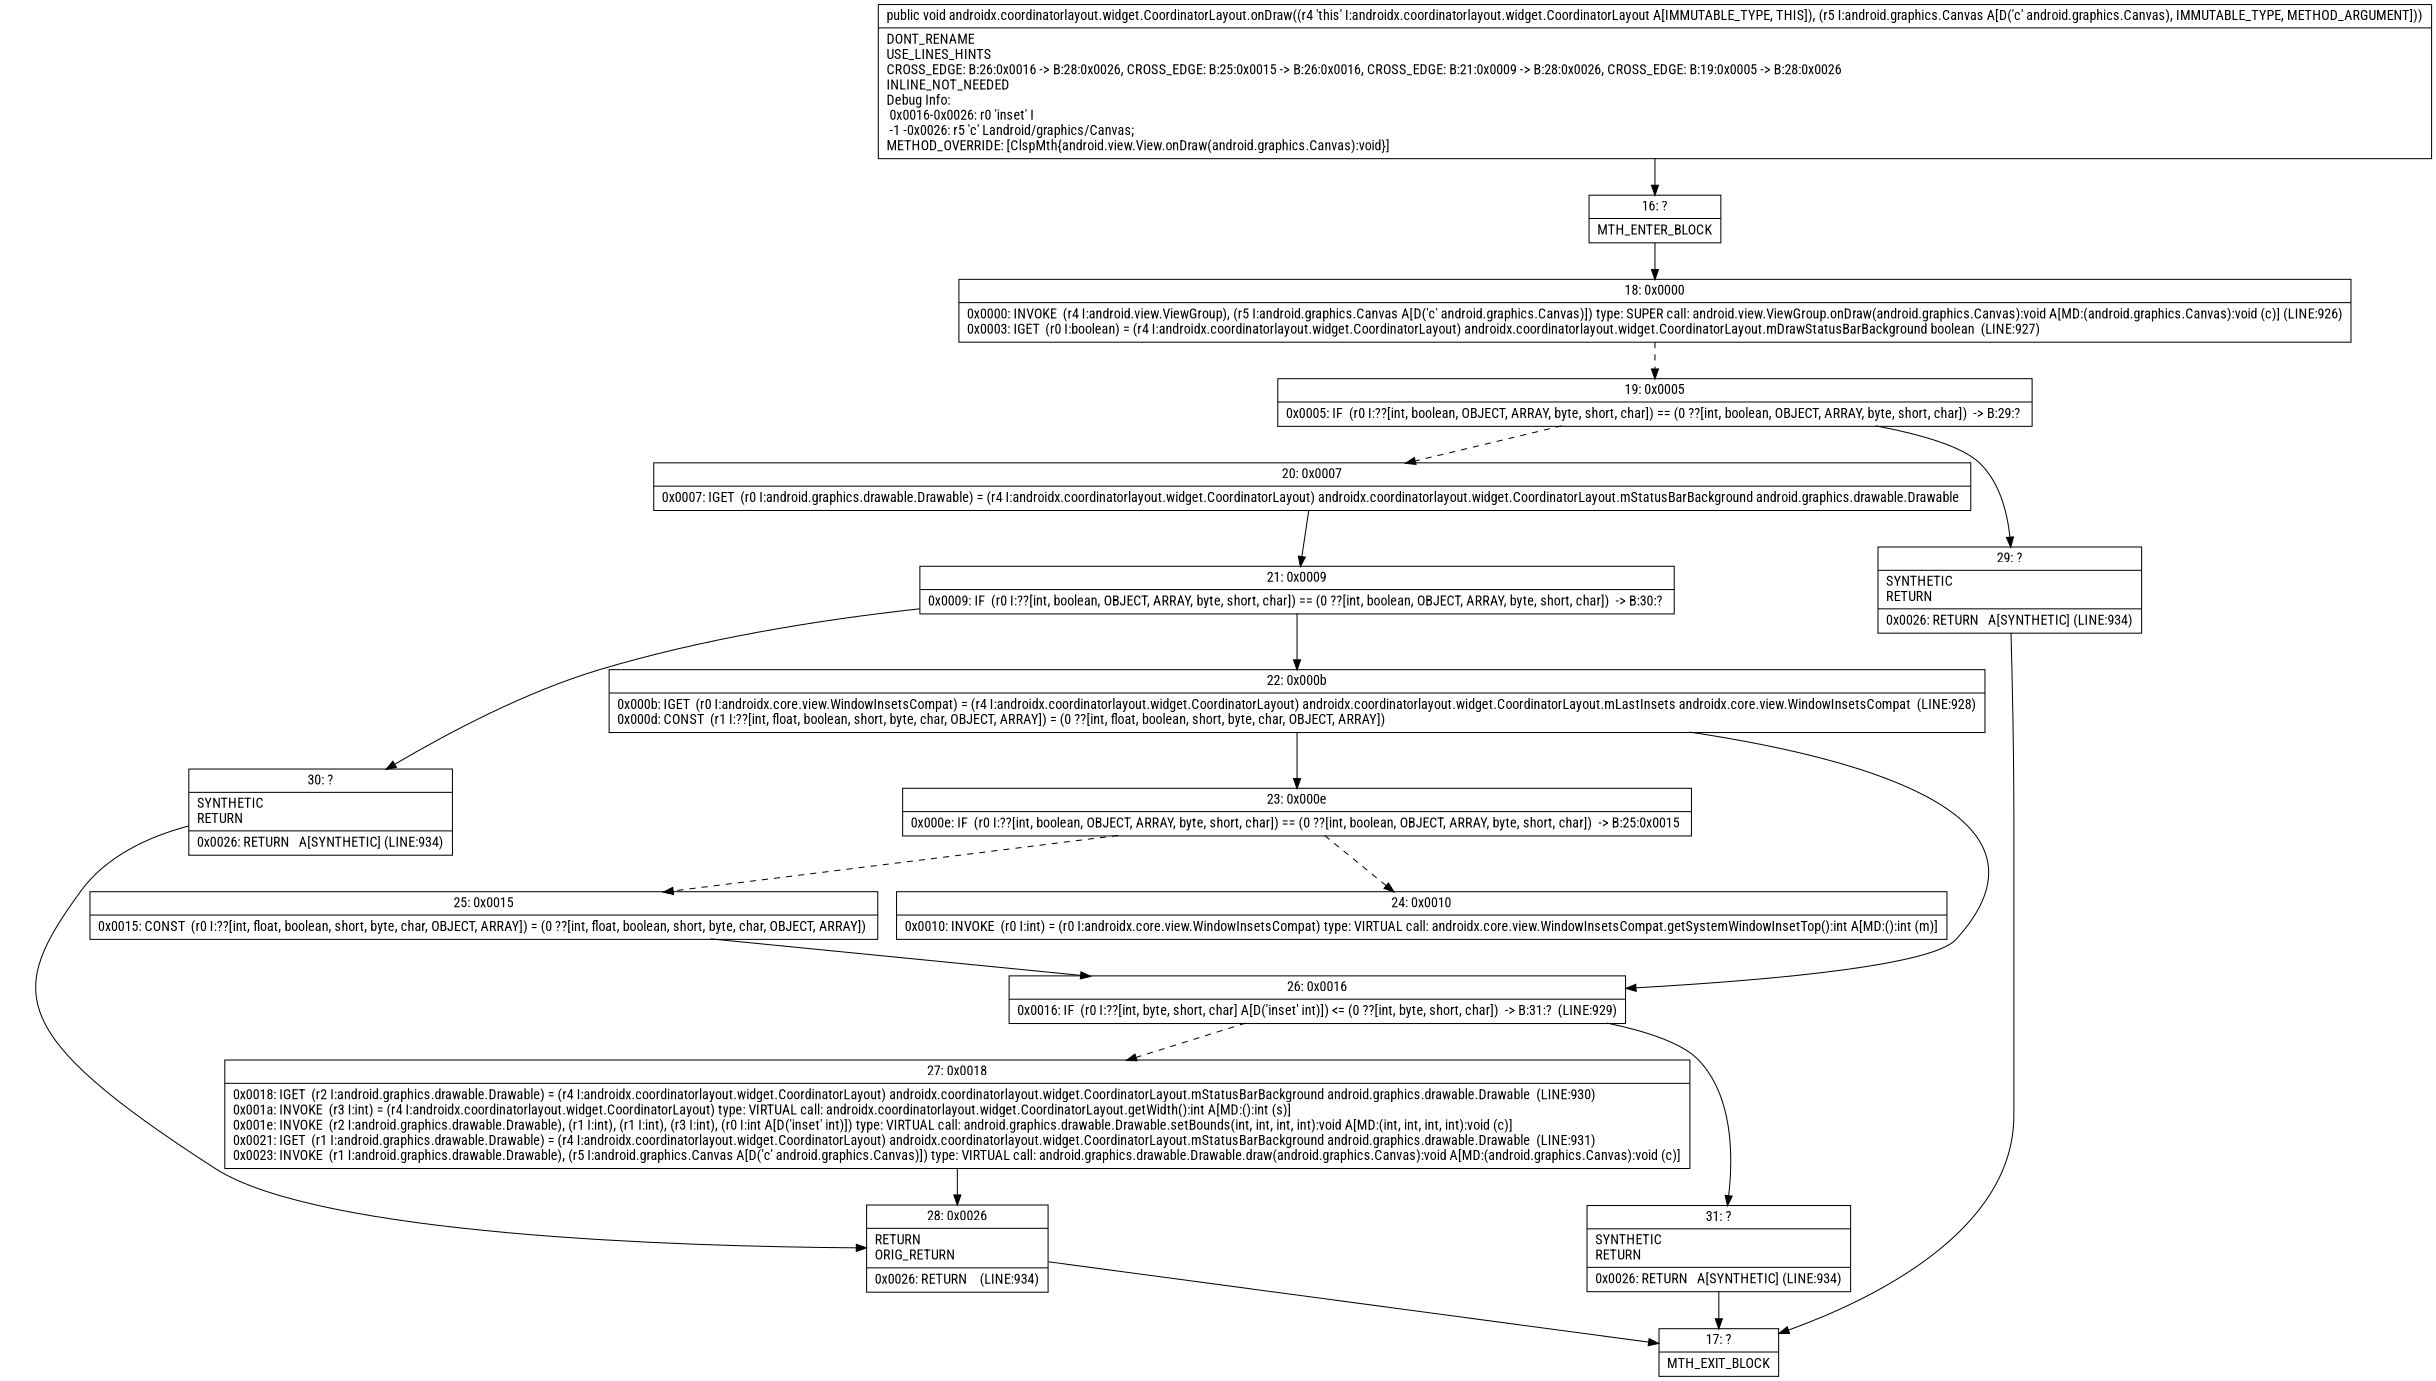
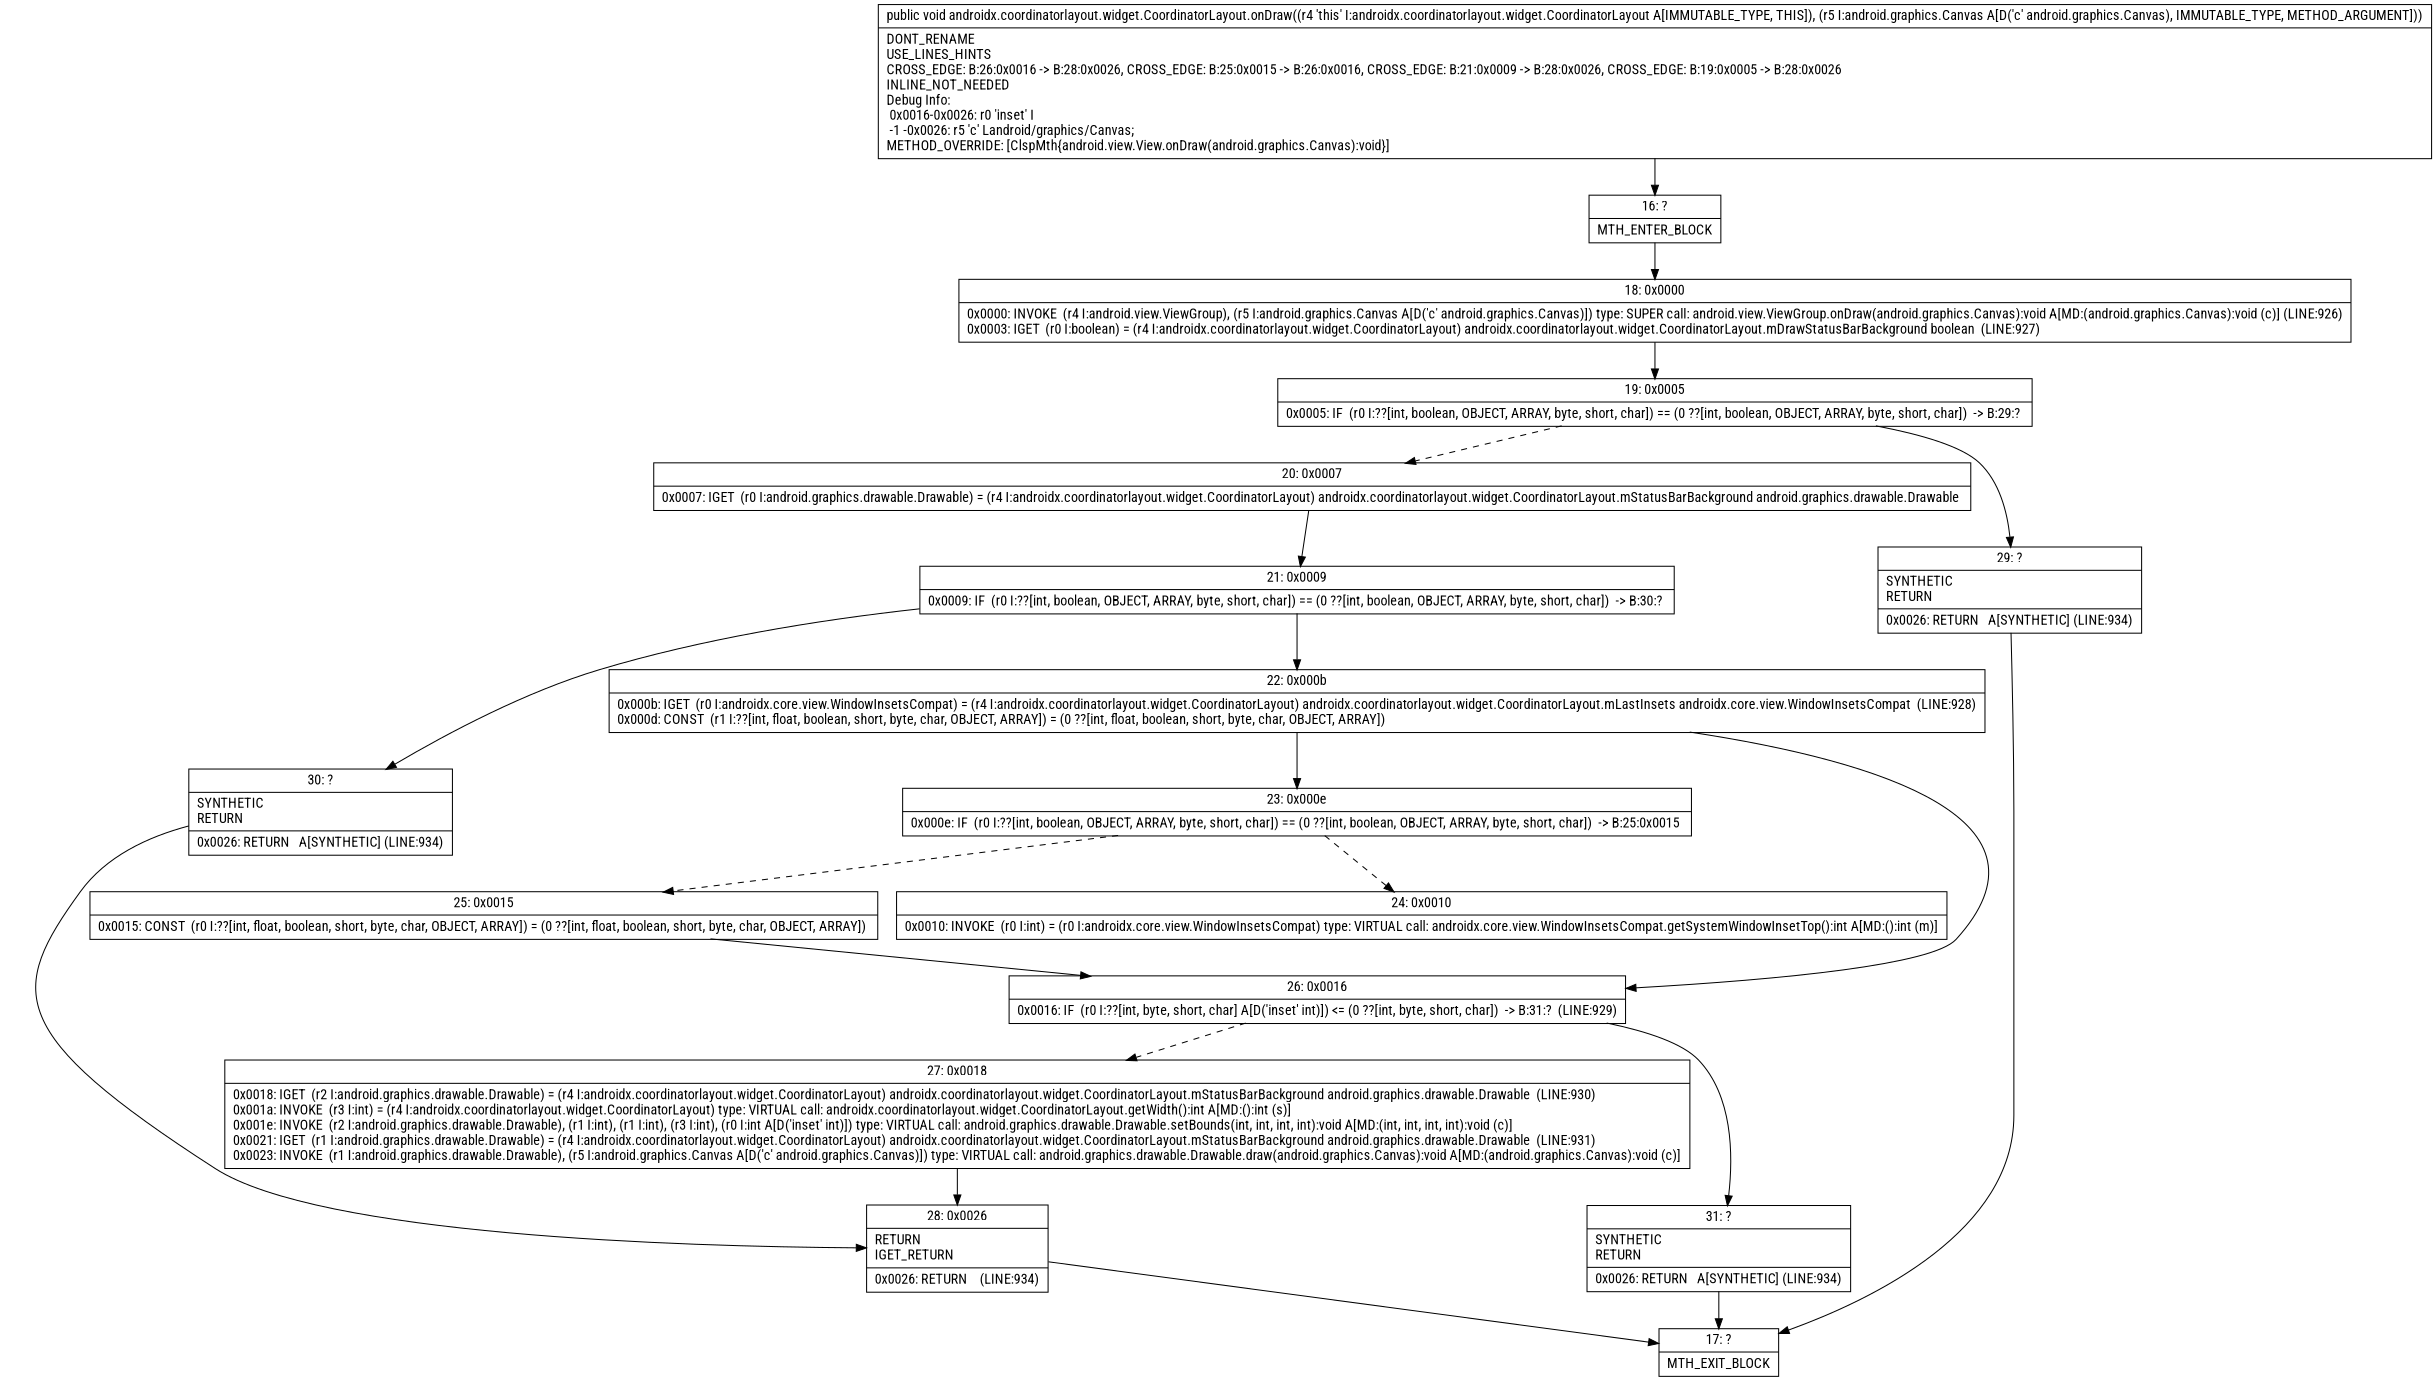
edge "18: 0x0000" -> "19: 0x0005": style dashed -> solid
node "28: 0x0026": text "ORIG_RETURN" -> "IGET_RETURN"
